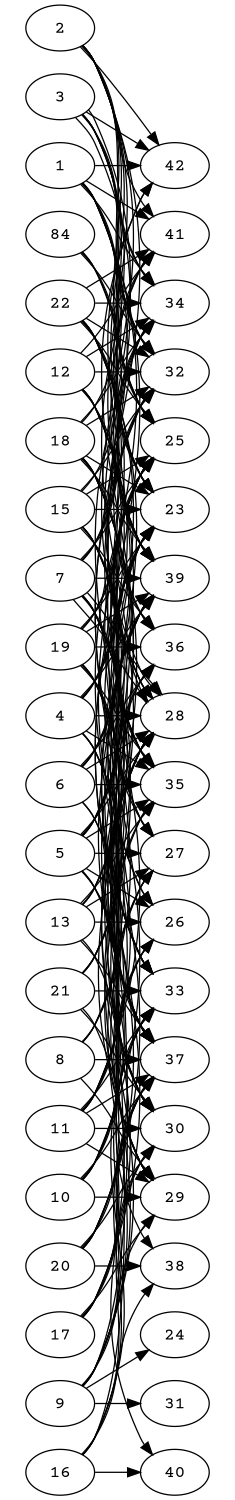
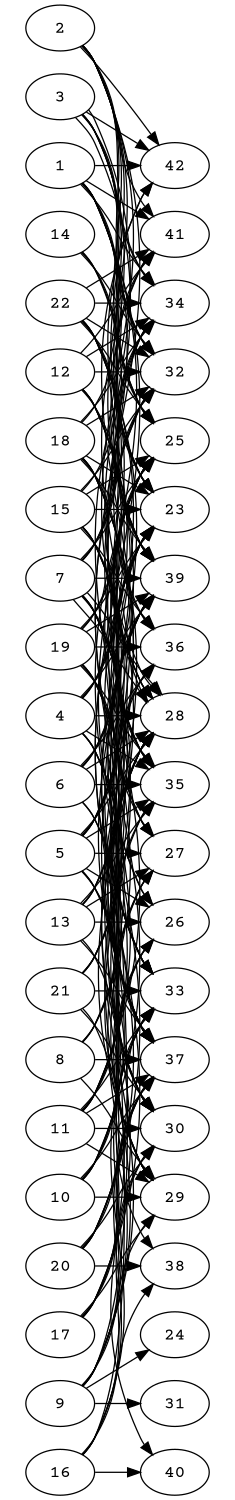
node "84": label "84" -> "14"
